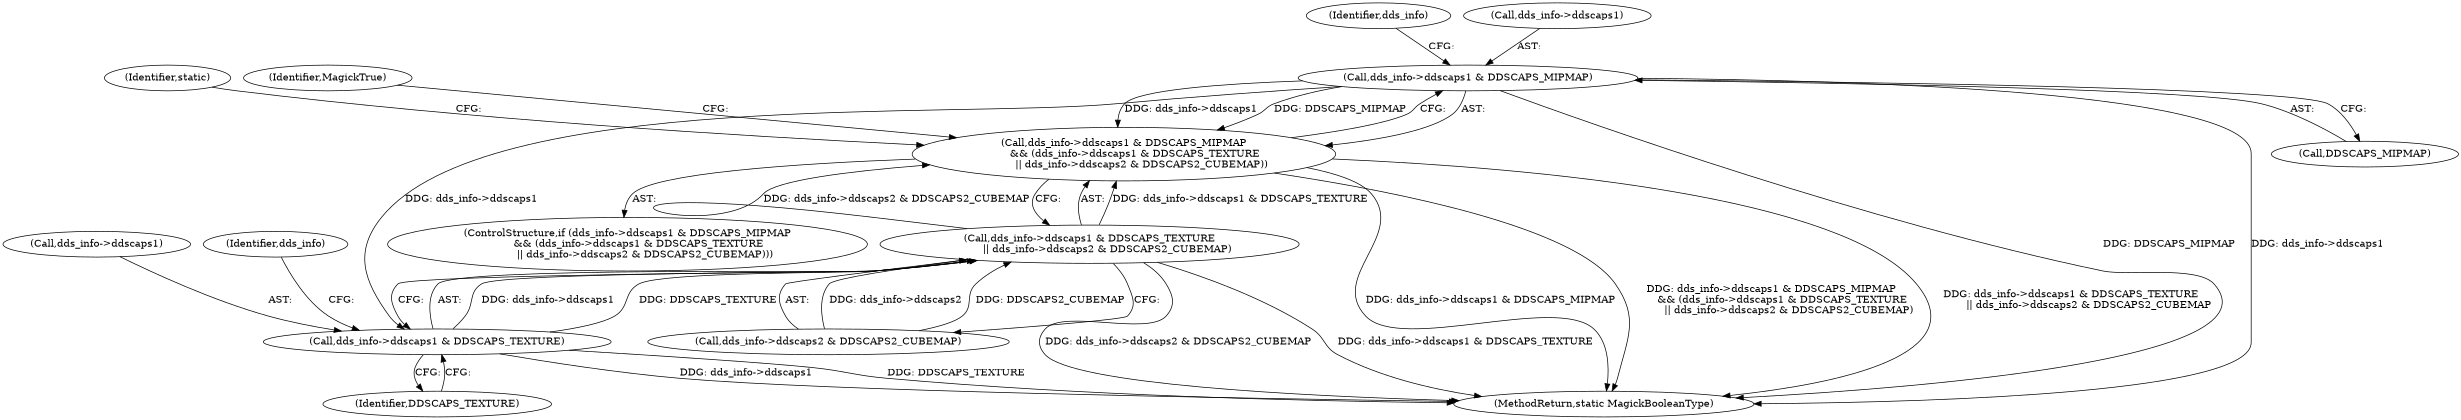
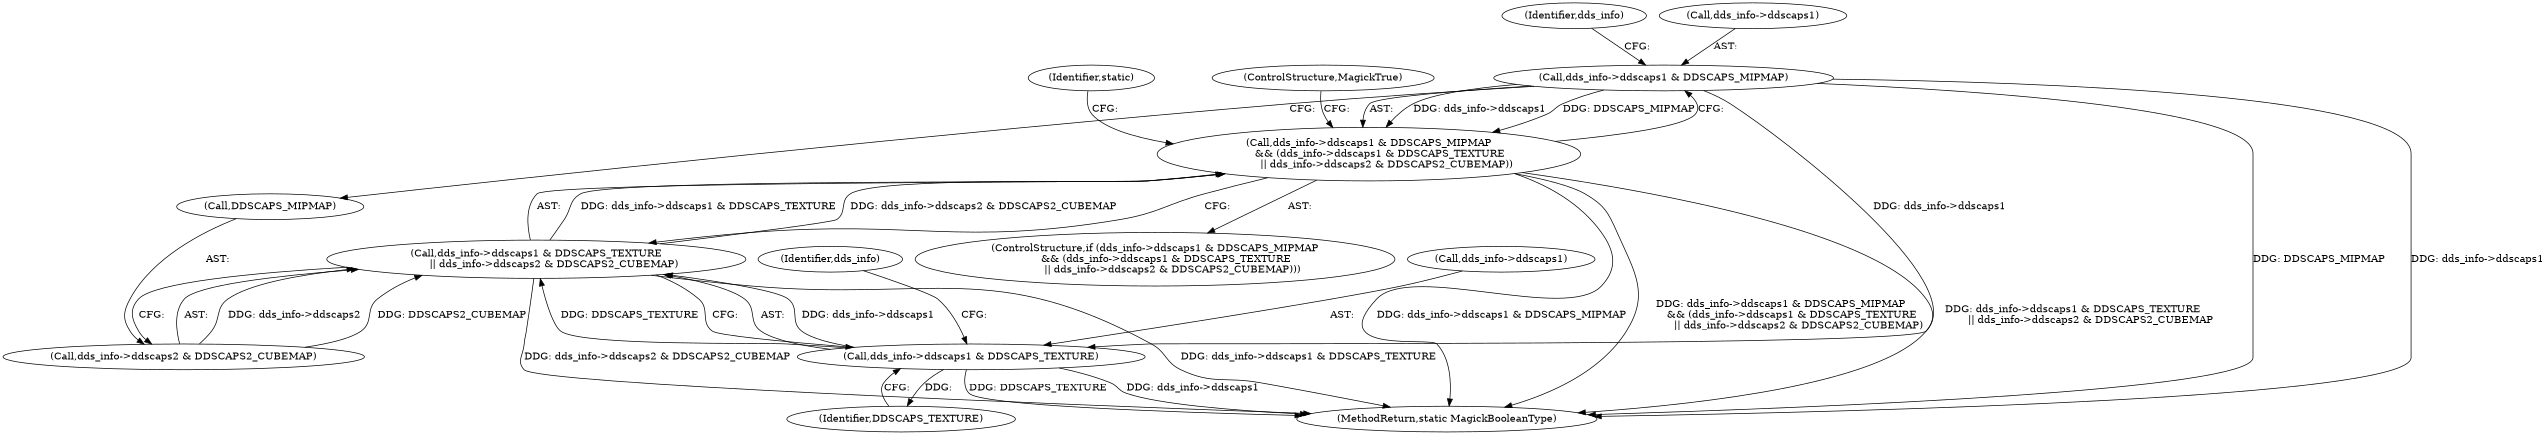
node "(Identifier,MagickTrue)": label "(Identifier,MagickTrue)" -> "(ControlStructure,MagickTrue)"
edge "(Call,DDSCAPS_MIPMAP)" -> "(Call,dds_info->ddscaps1 & DDSCAPS_MIPMAP)": now "(Call,DDSCAPS_MIPMAP)" -> "(Call,dds_info->ddscaps2 & DDSCAPS2_CUBEMAP)"
edge "(Call,dds_info->ddscaps1 & DDSCAPS_TEXTURE)" -> "(Identifier,DDSCAPS_TEXTURE)": label "CFG: " -> "DDG: "
